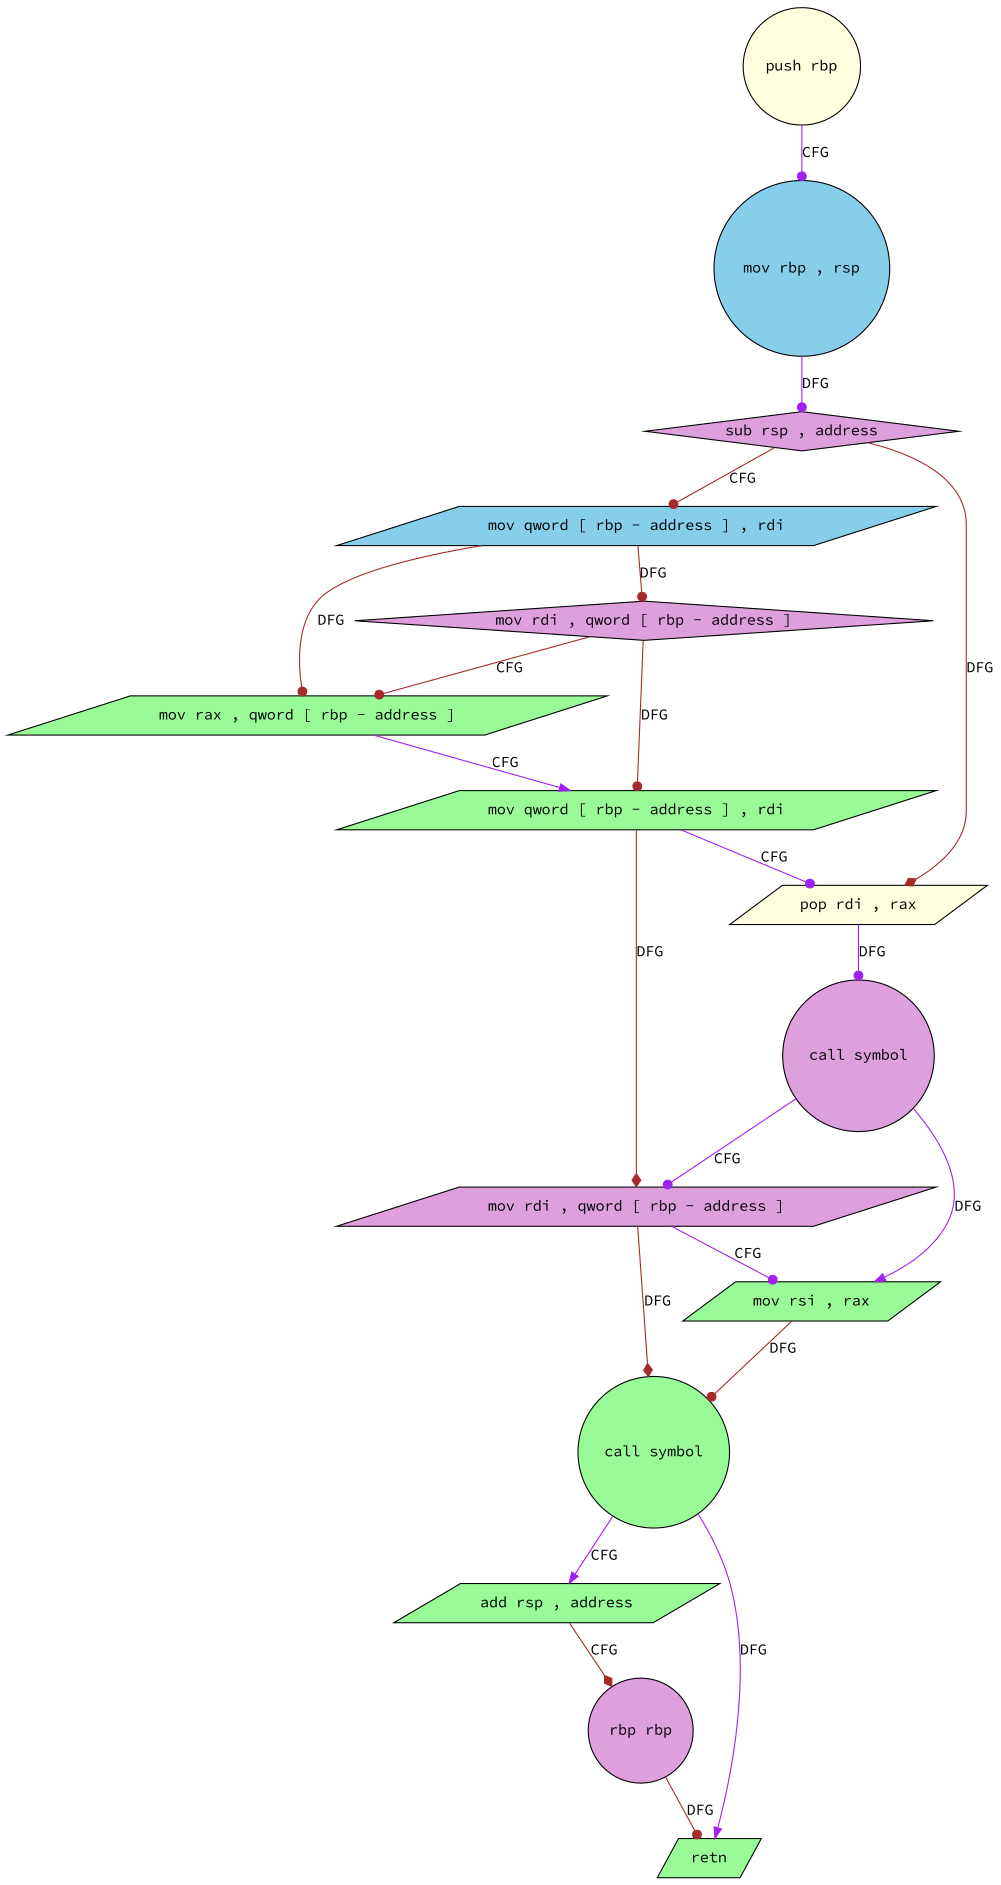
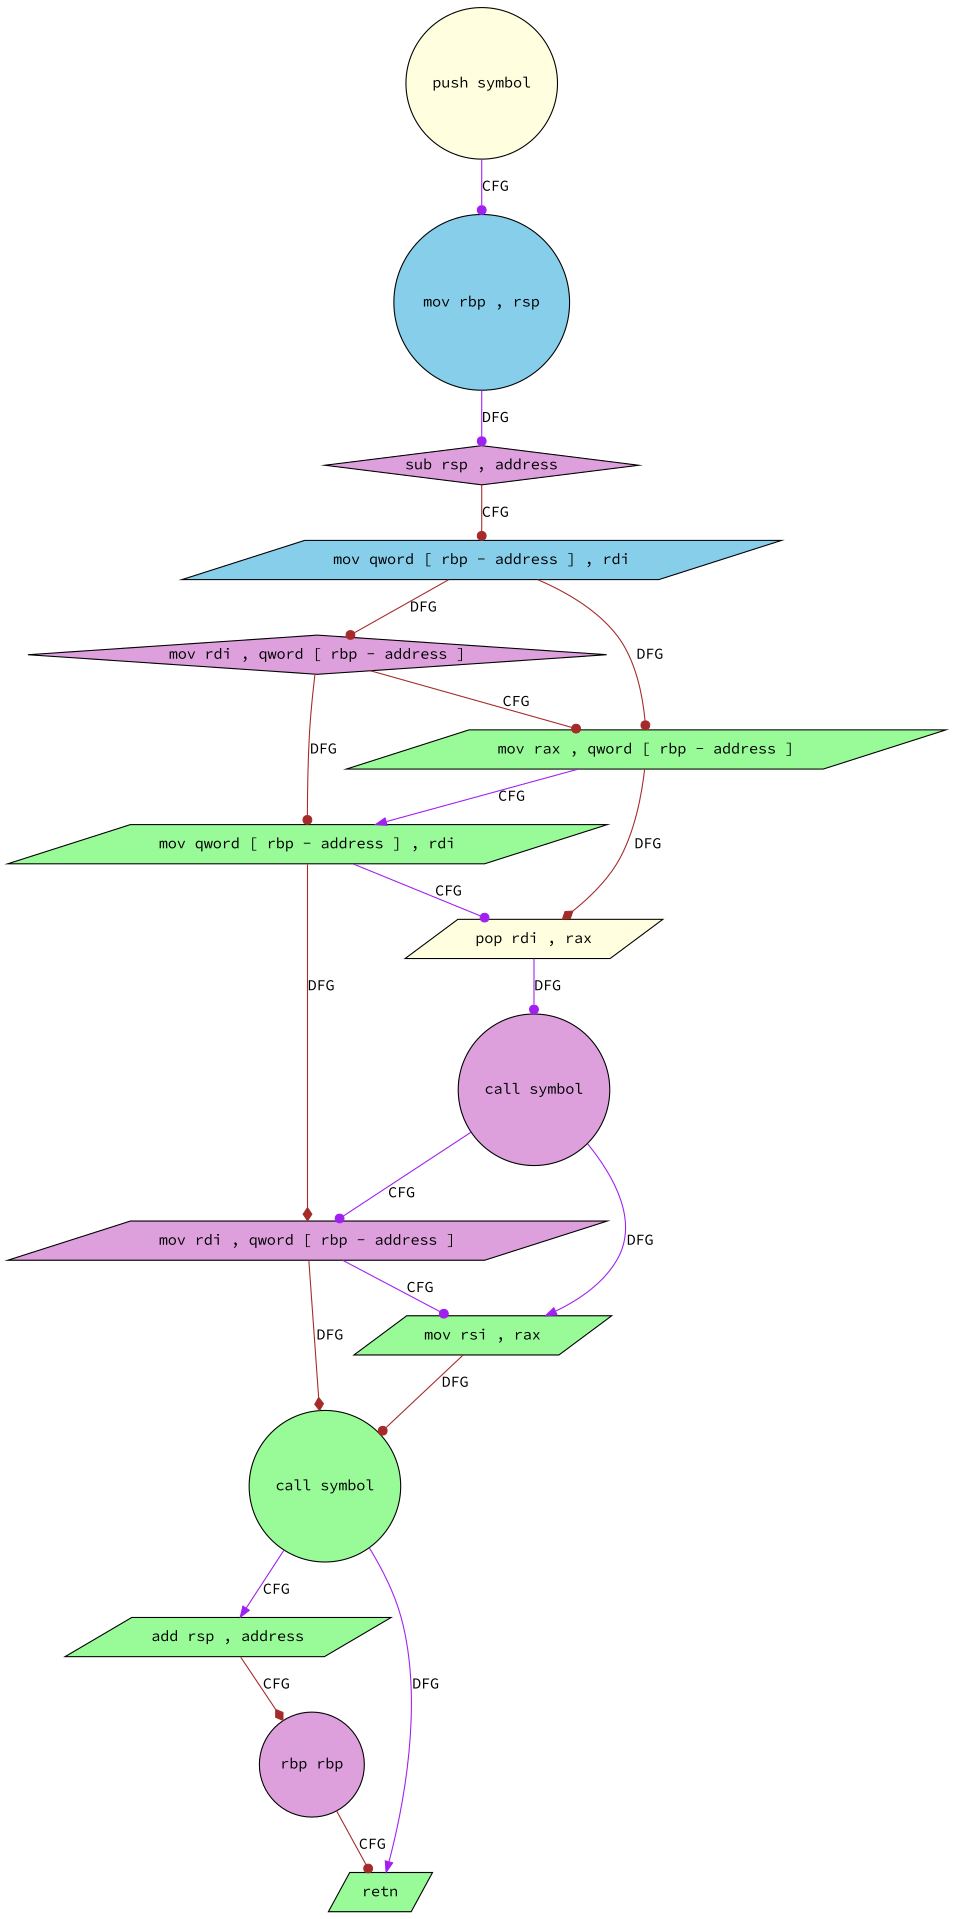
node "push rbp": label "push rbp" -> "push symbol"
edge "sub rsp , address" -> "pop rdi , rax": now "mov rax , qword [ rbp - address ]" -> "pop rdi , rax"
edge "rbp rbp" -> "retn": label "DFG" -> "CFG"
